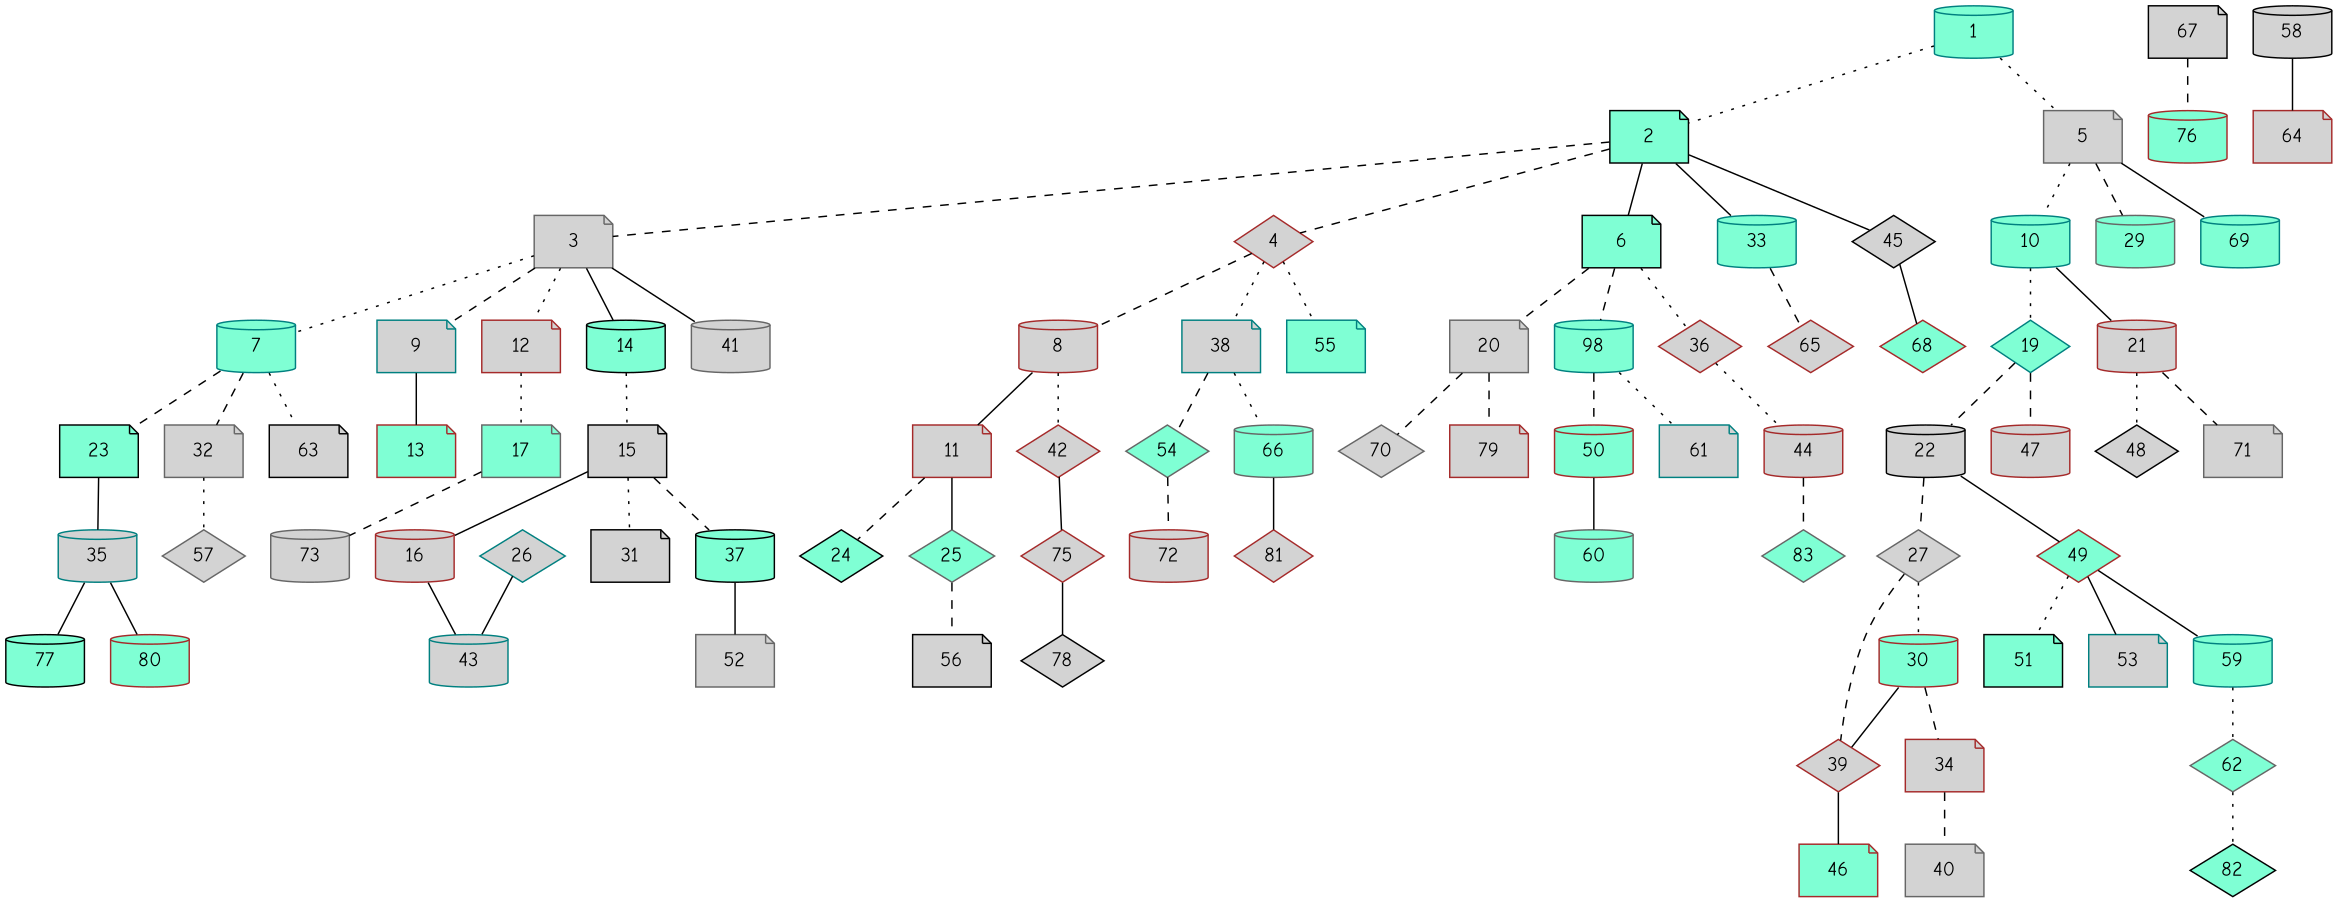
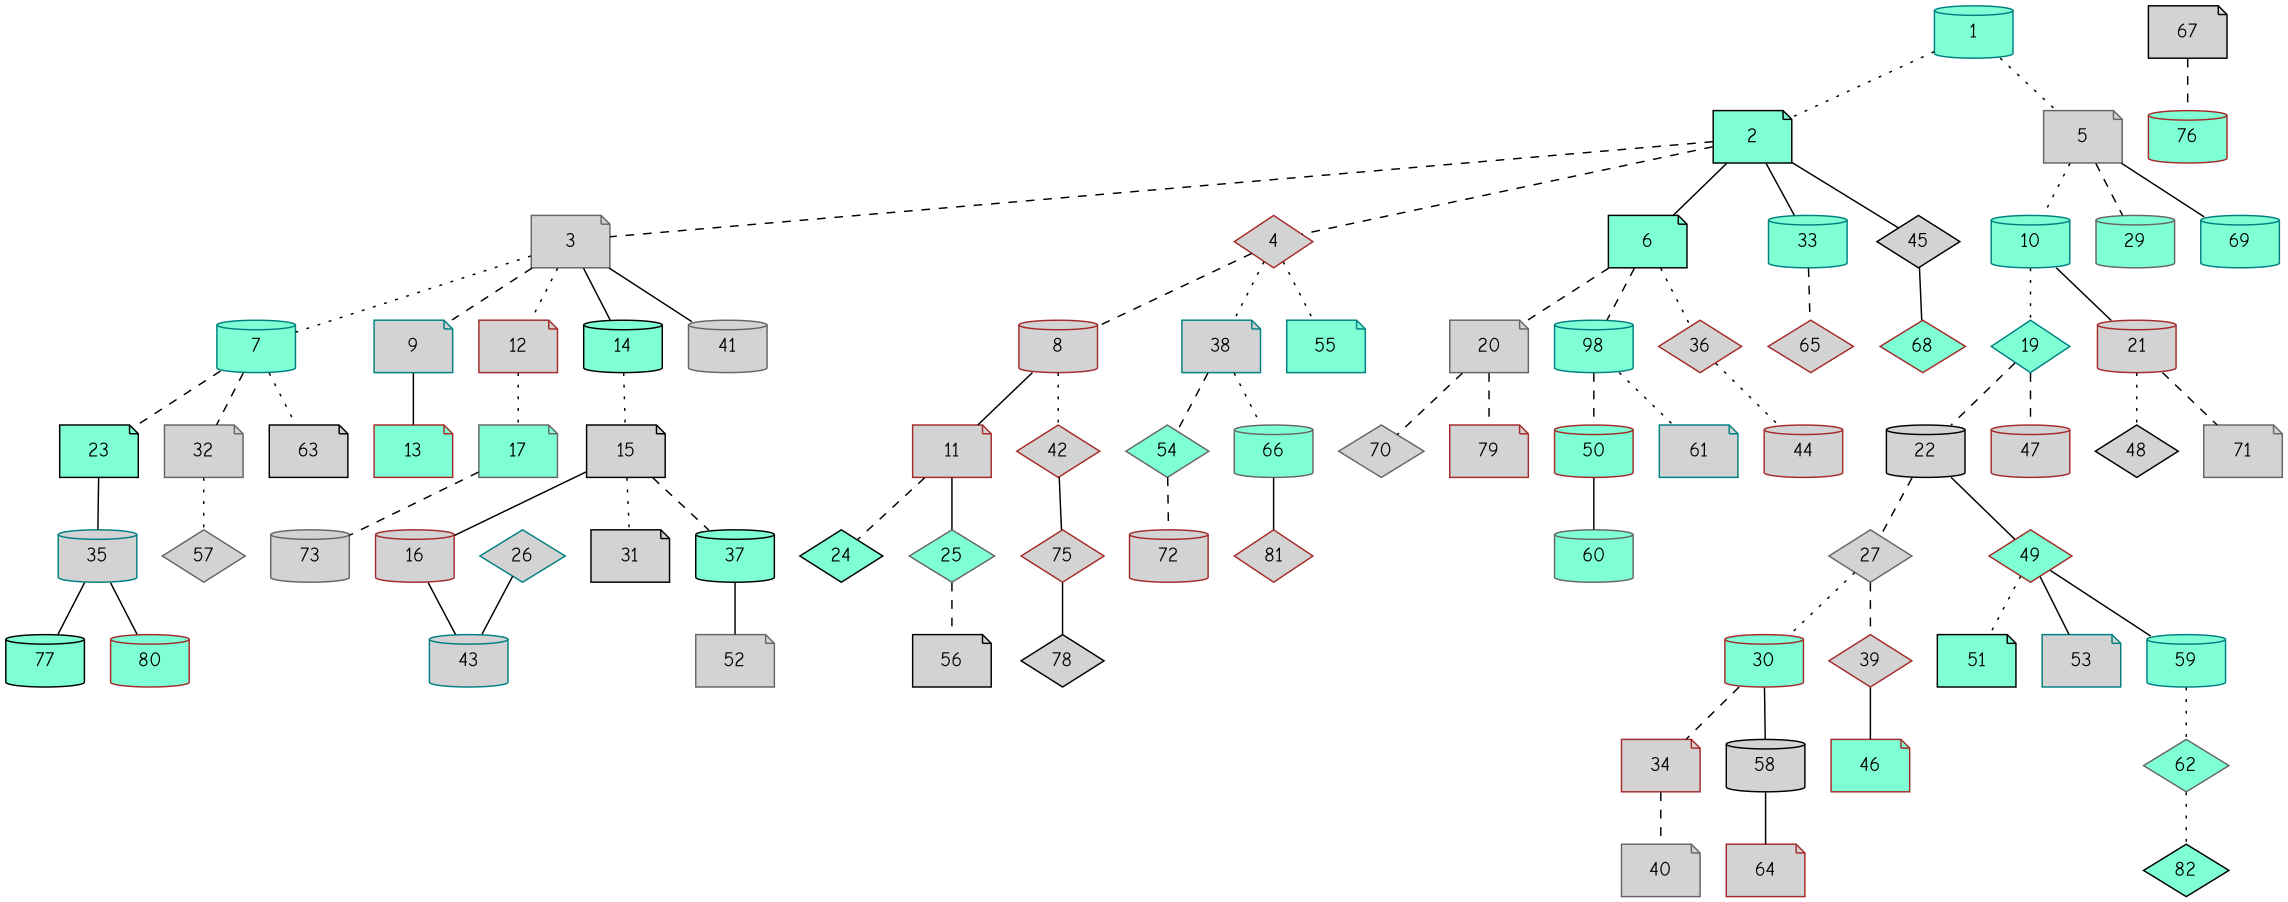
node "83": removed
edge "30" -- "39": now "30" -- "58"
